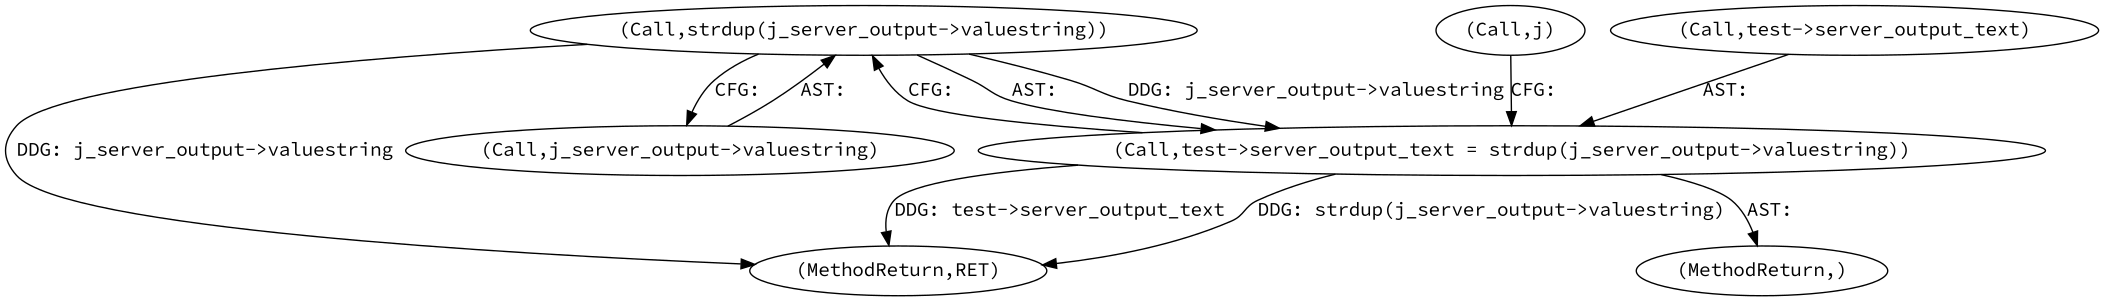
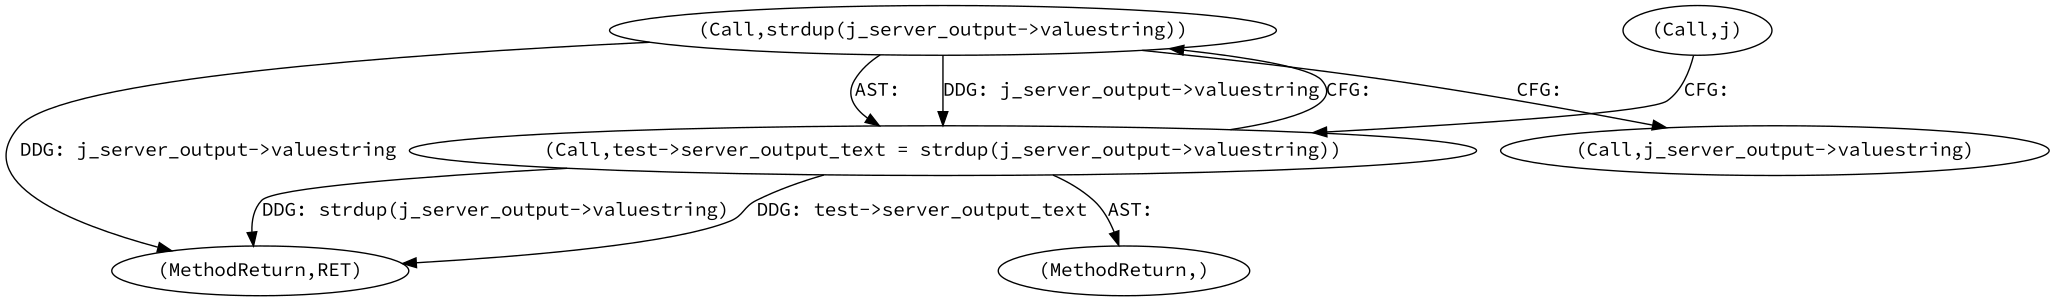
node "(Call,test->server_output_text)": removed
edge "(Call,j_server_output->valuestring)" -> "(Call,strdup(j_server_output->valuestring))": removed, label "AST:"
